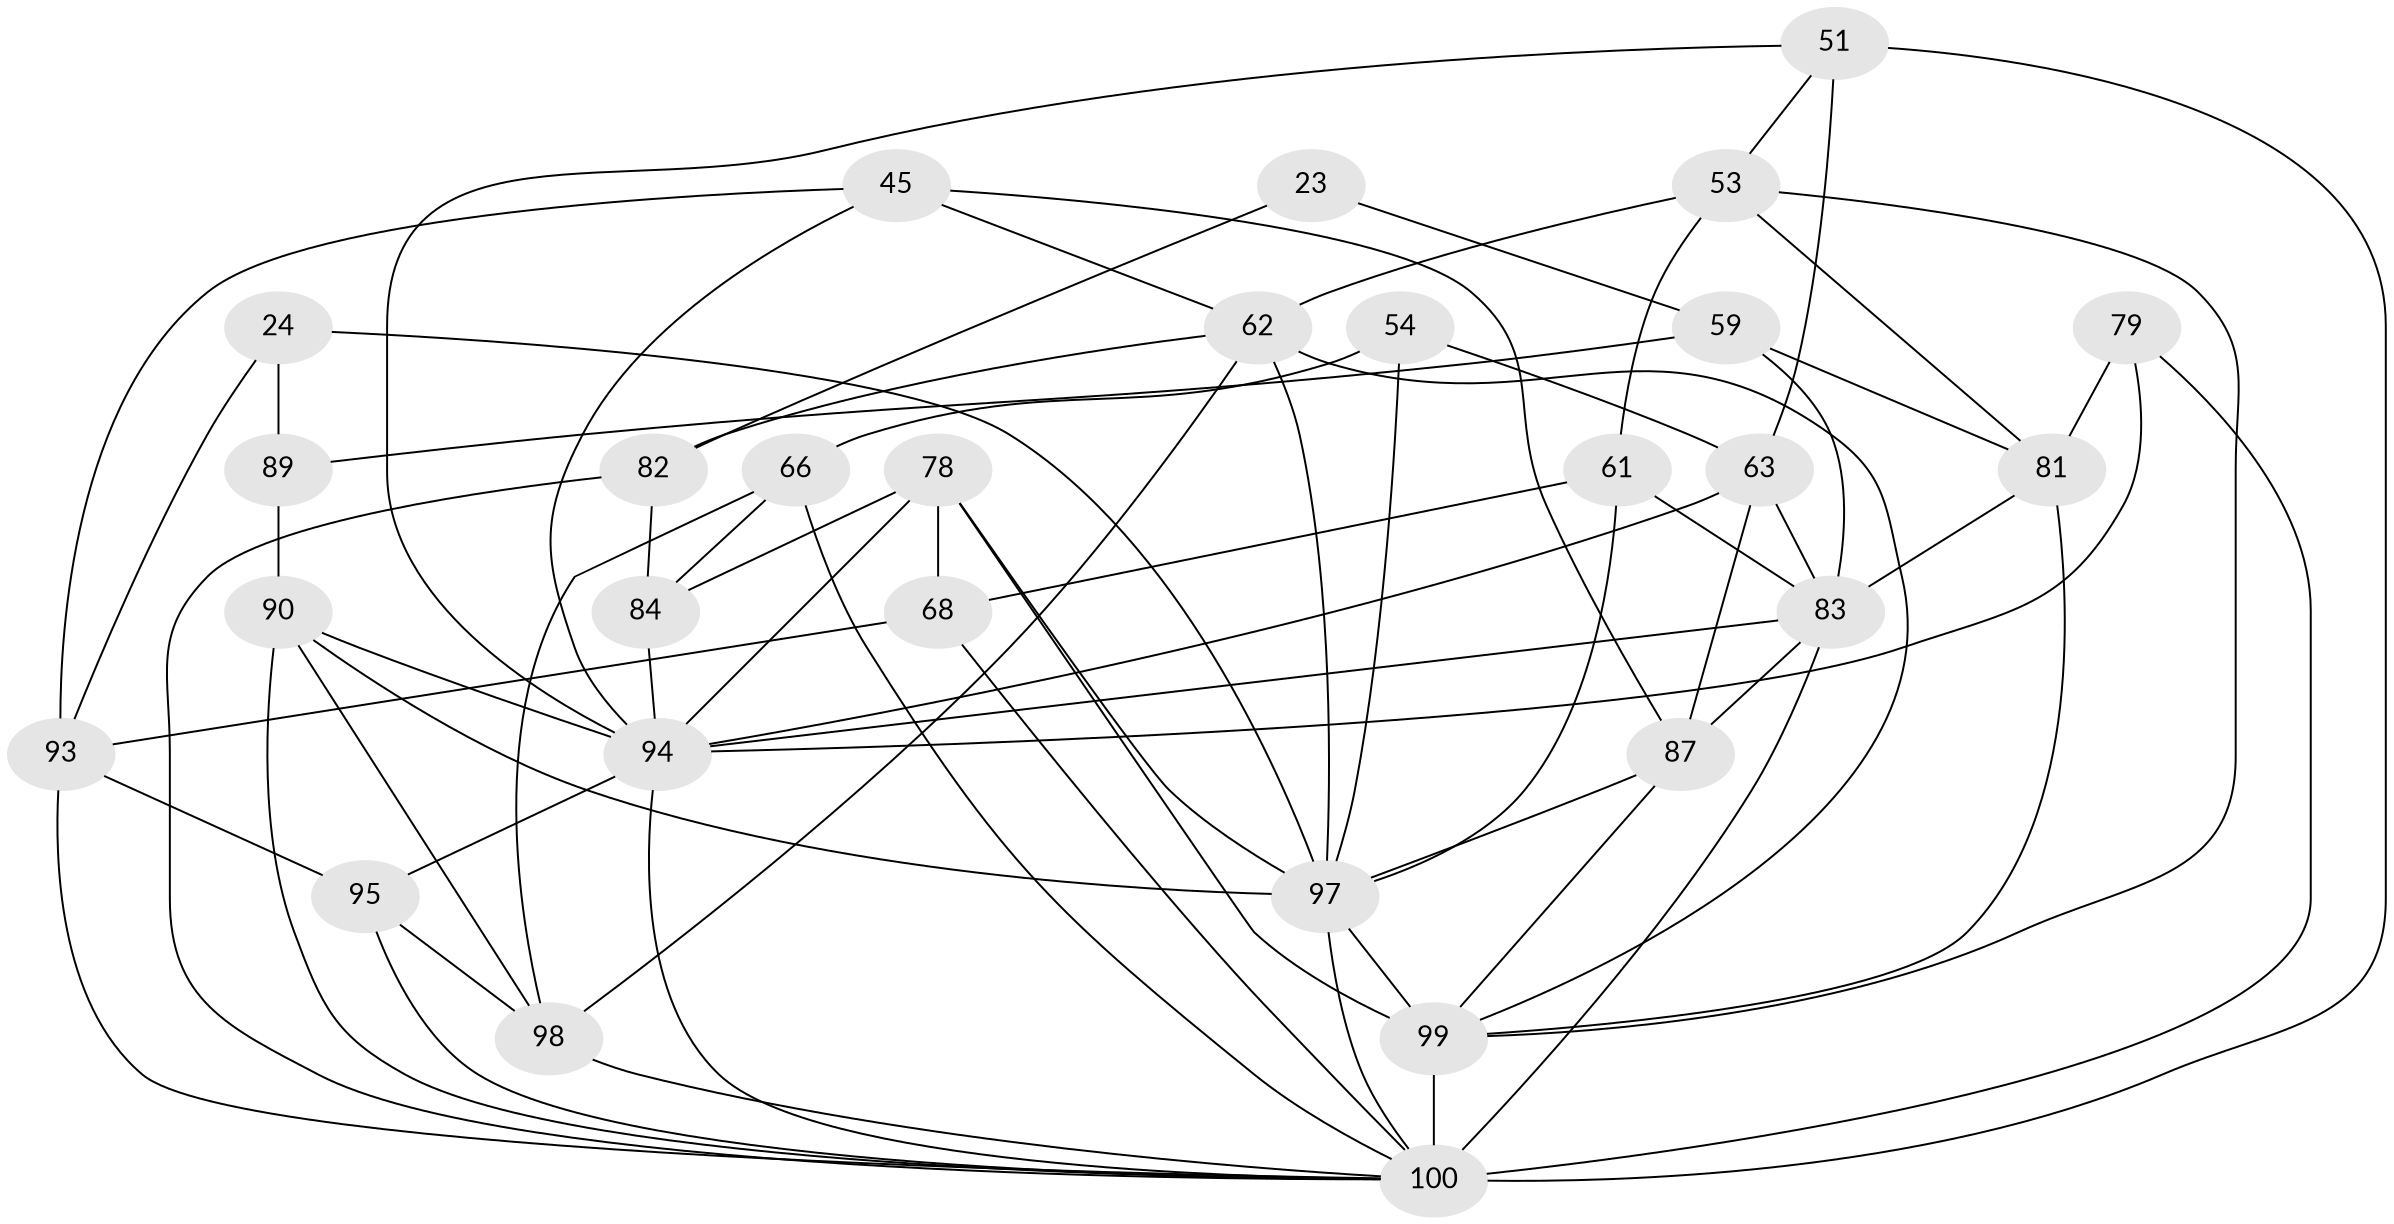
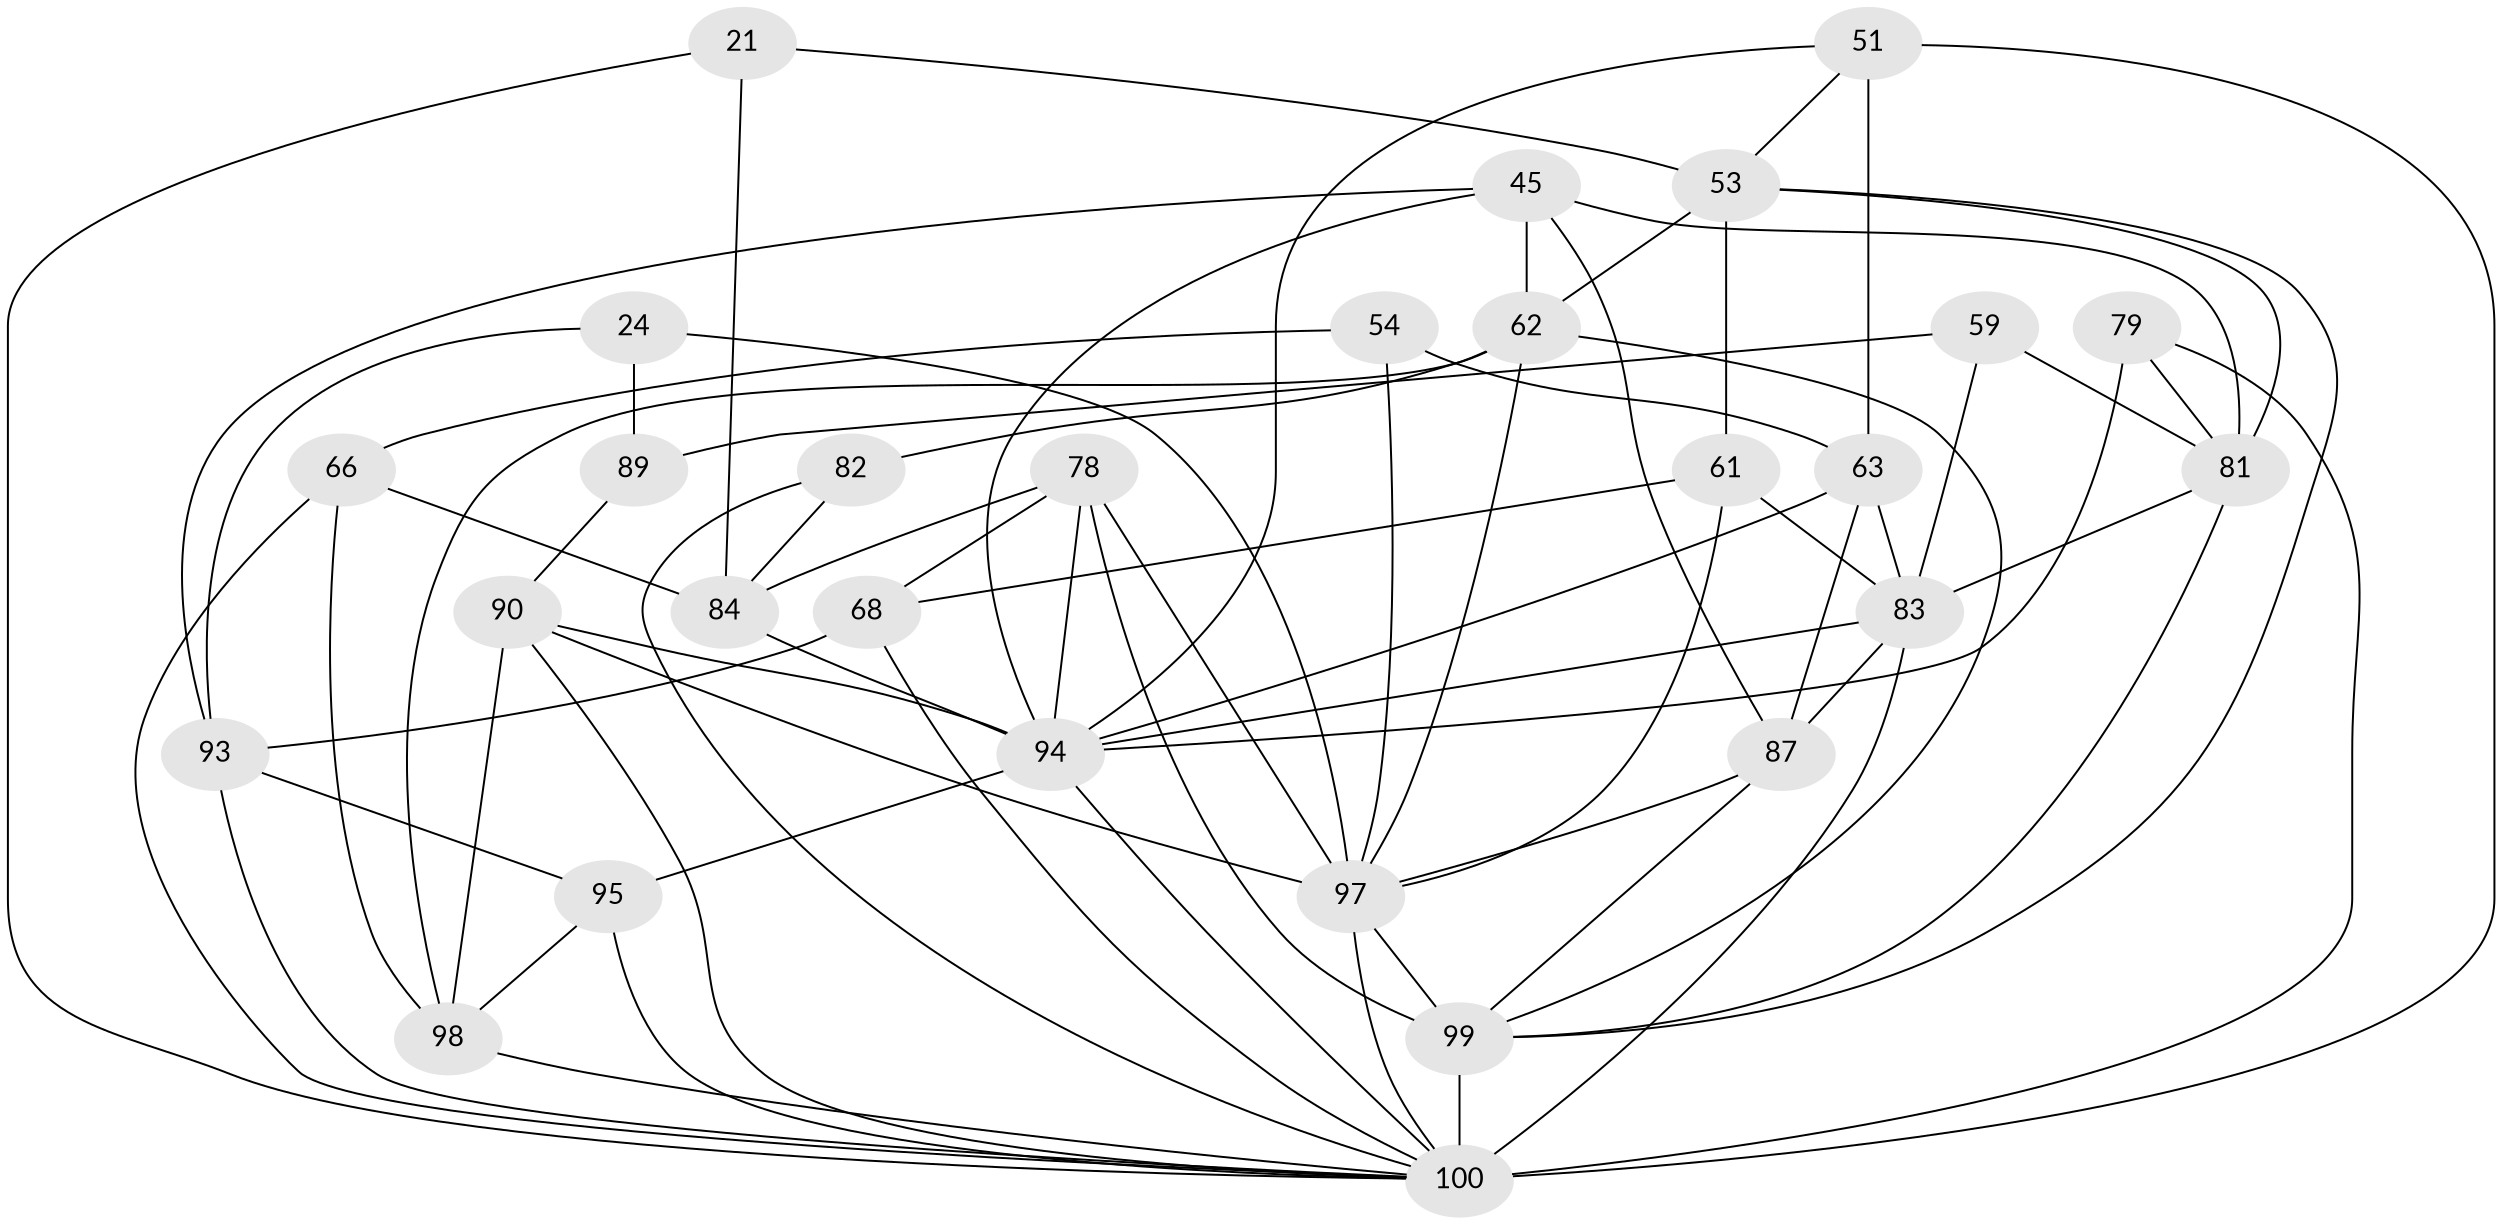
node "21": added
node "23": removed
edge "45" -- "81": added
